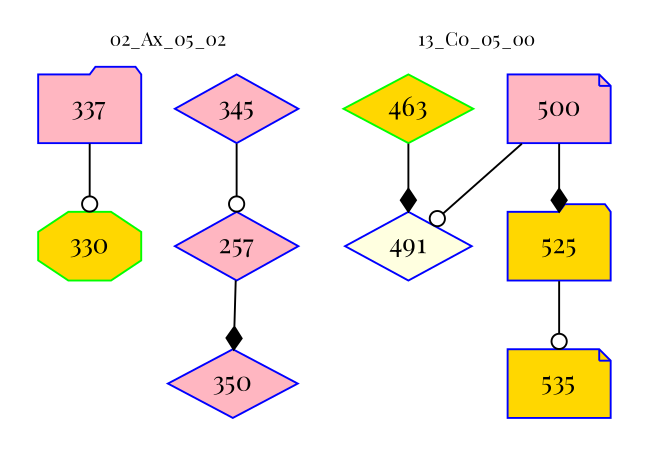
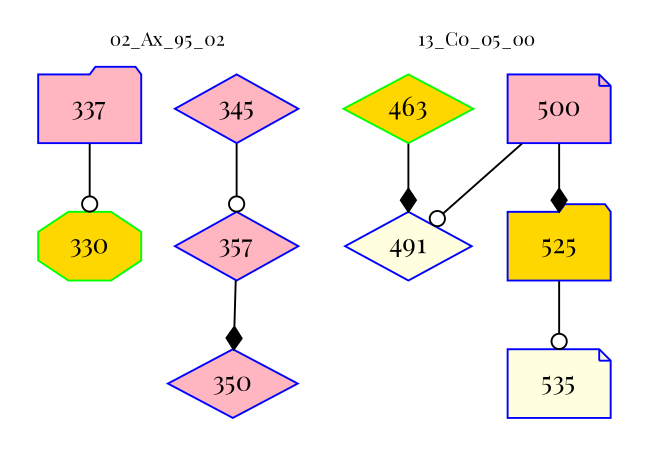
cluster "02_Ax_05_02": label "02_Ax_05_02" -> "02_Ax_95_02"
node "257": label "257" -> "357"
node "535": fillcolor gold -> lightyellow
